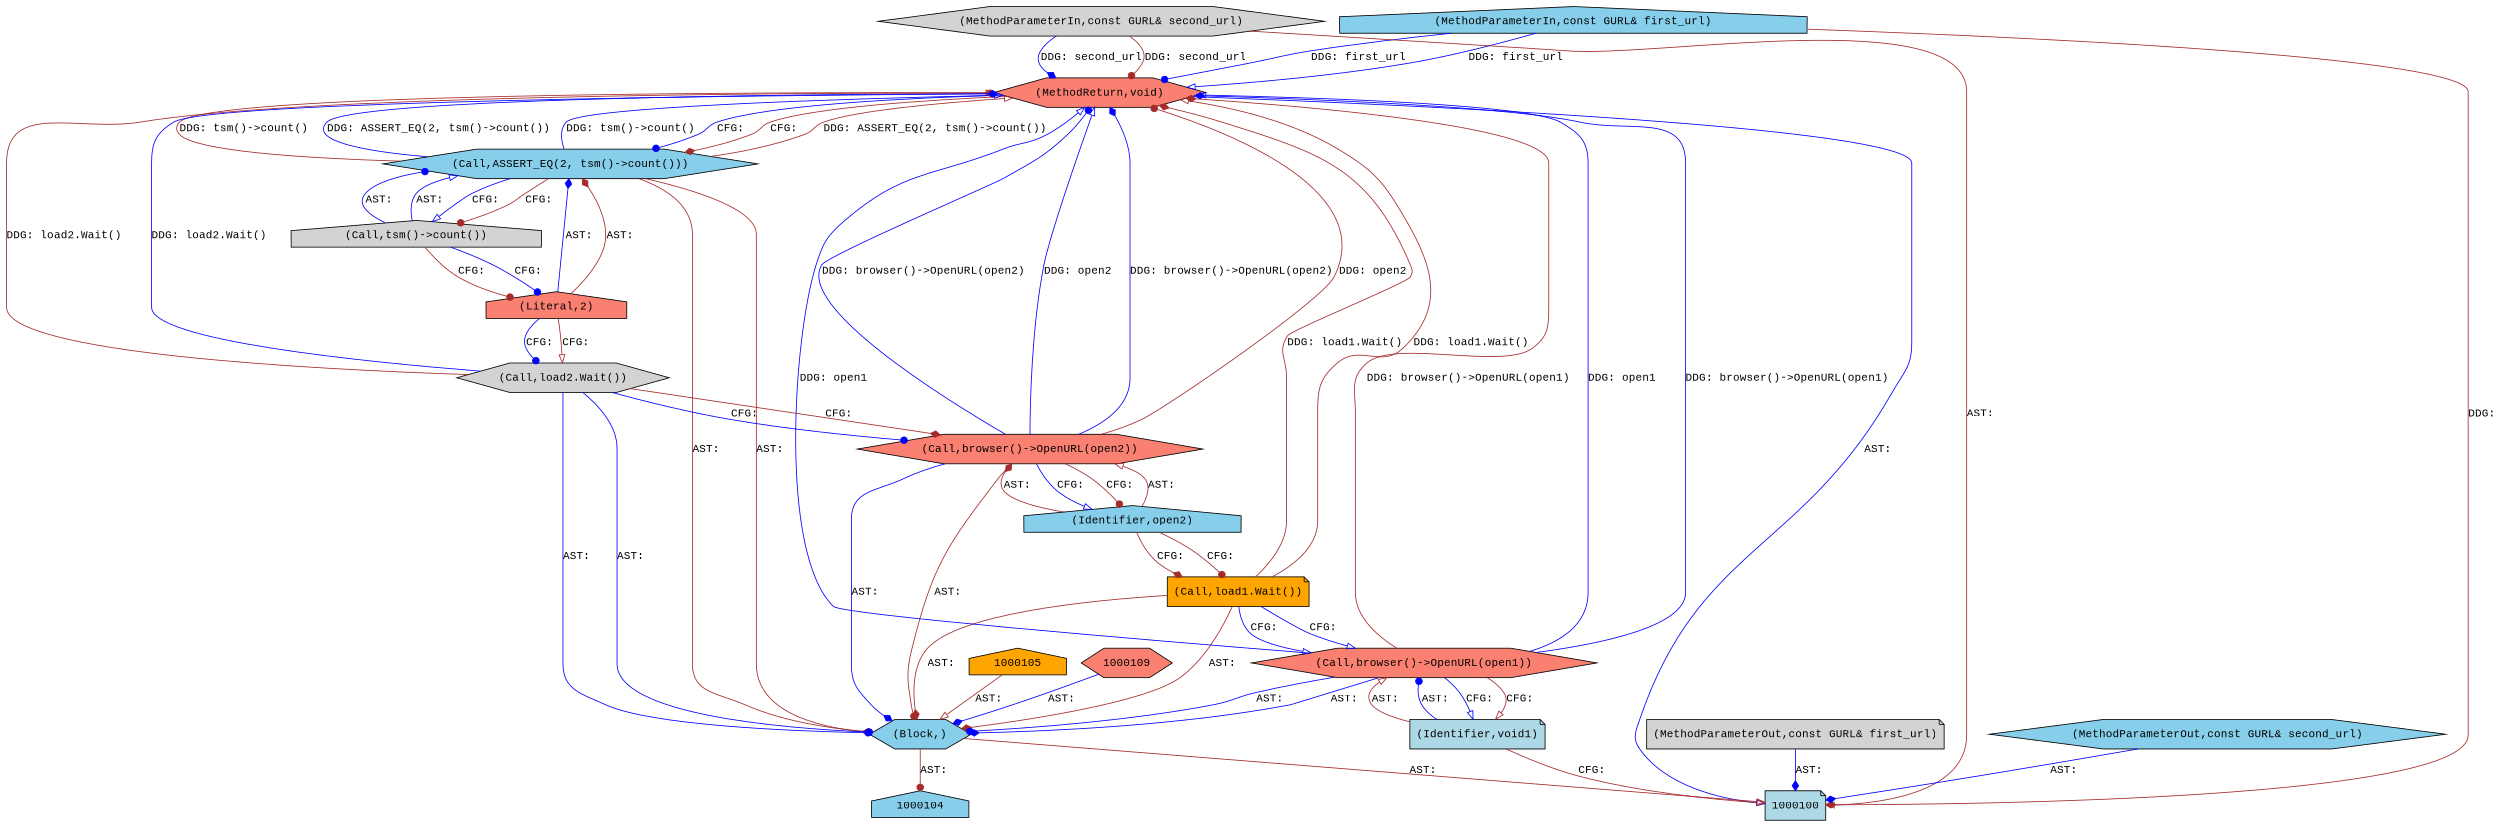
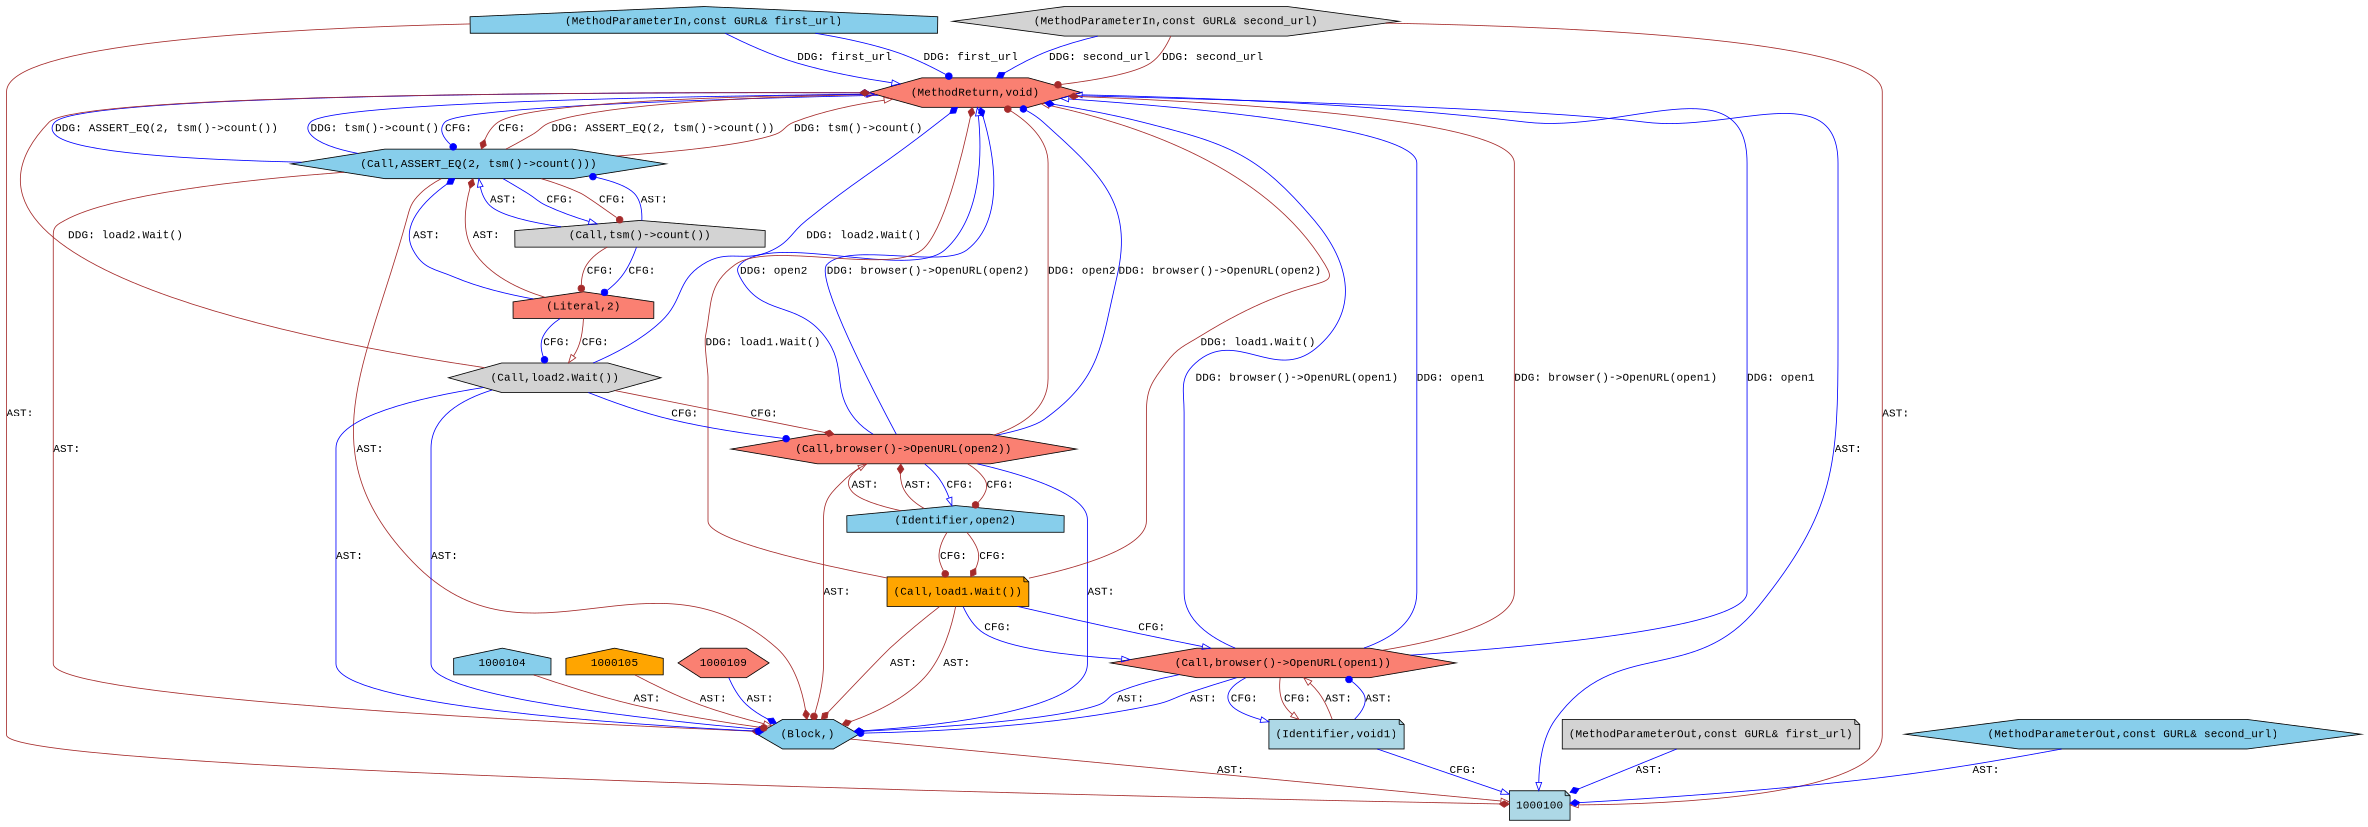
edge "(MethodParameterIn,const GURL& first_url)" -> "1000100": label "DDG: " -> "AST: "
edge "(Block,)" -> "1000104": reversed
edge "(Identifier,void1)" -> "1000100": color brown -> blue
